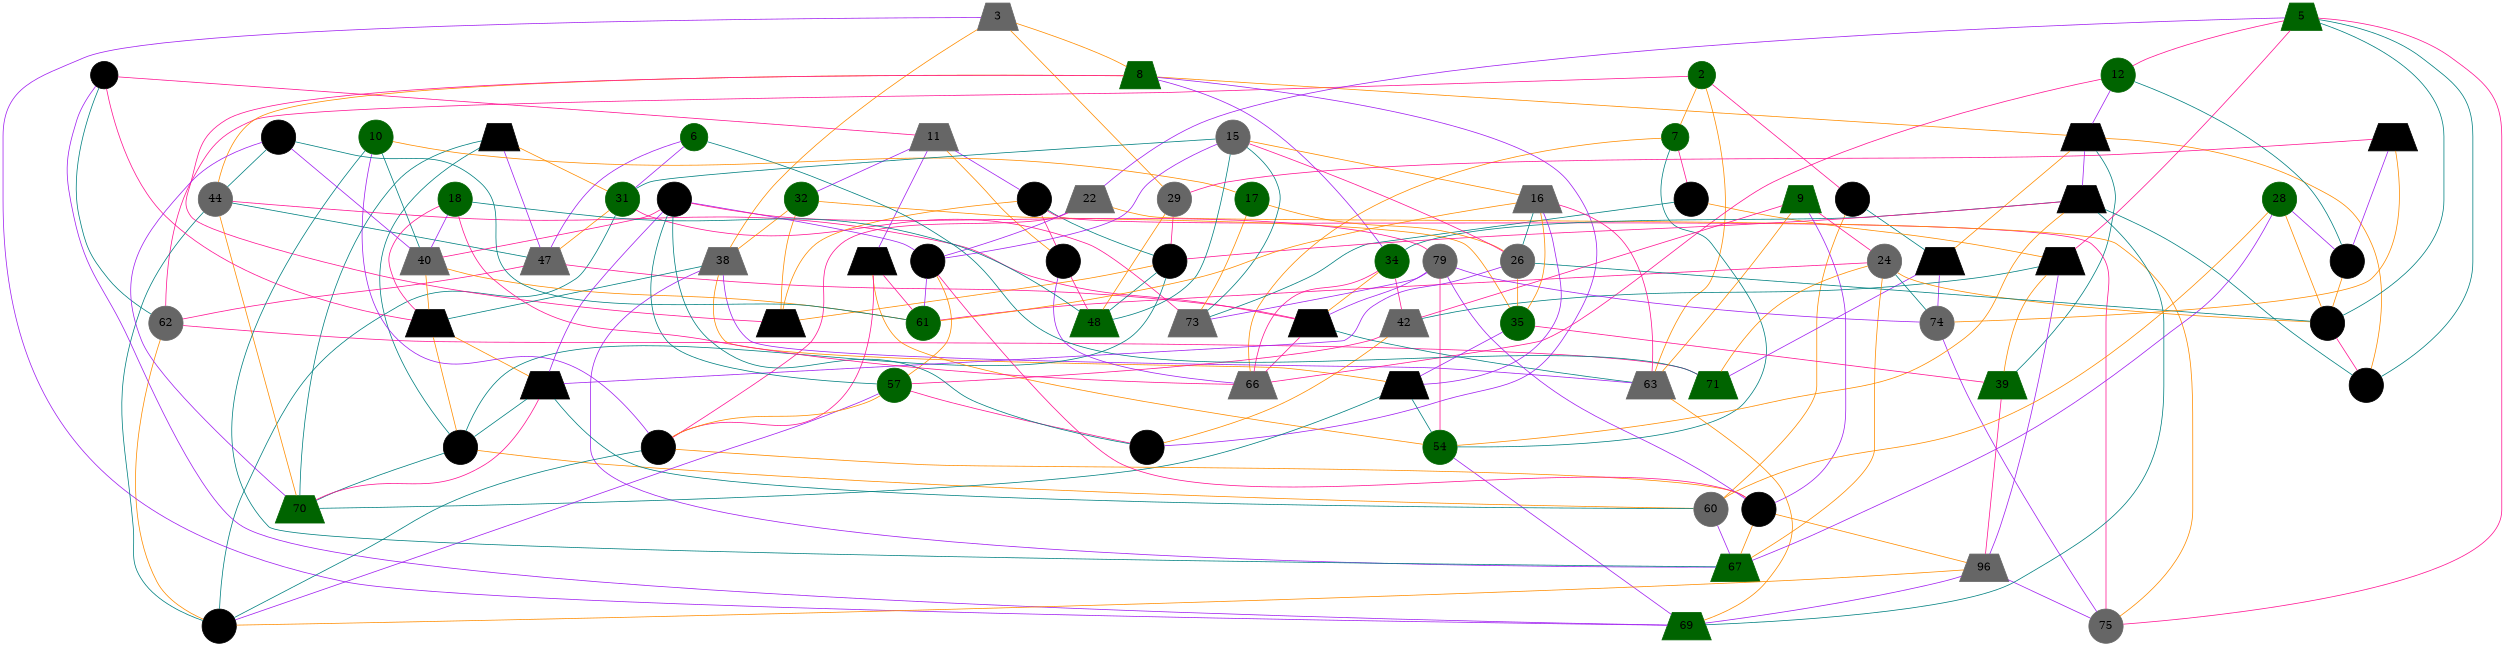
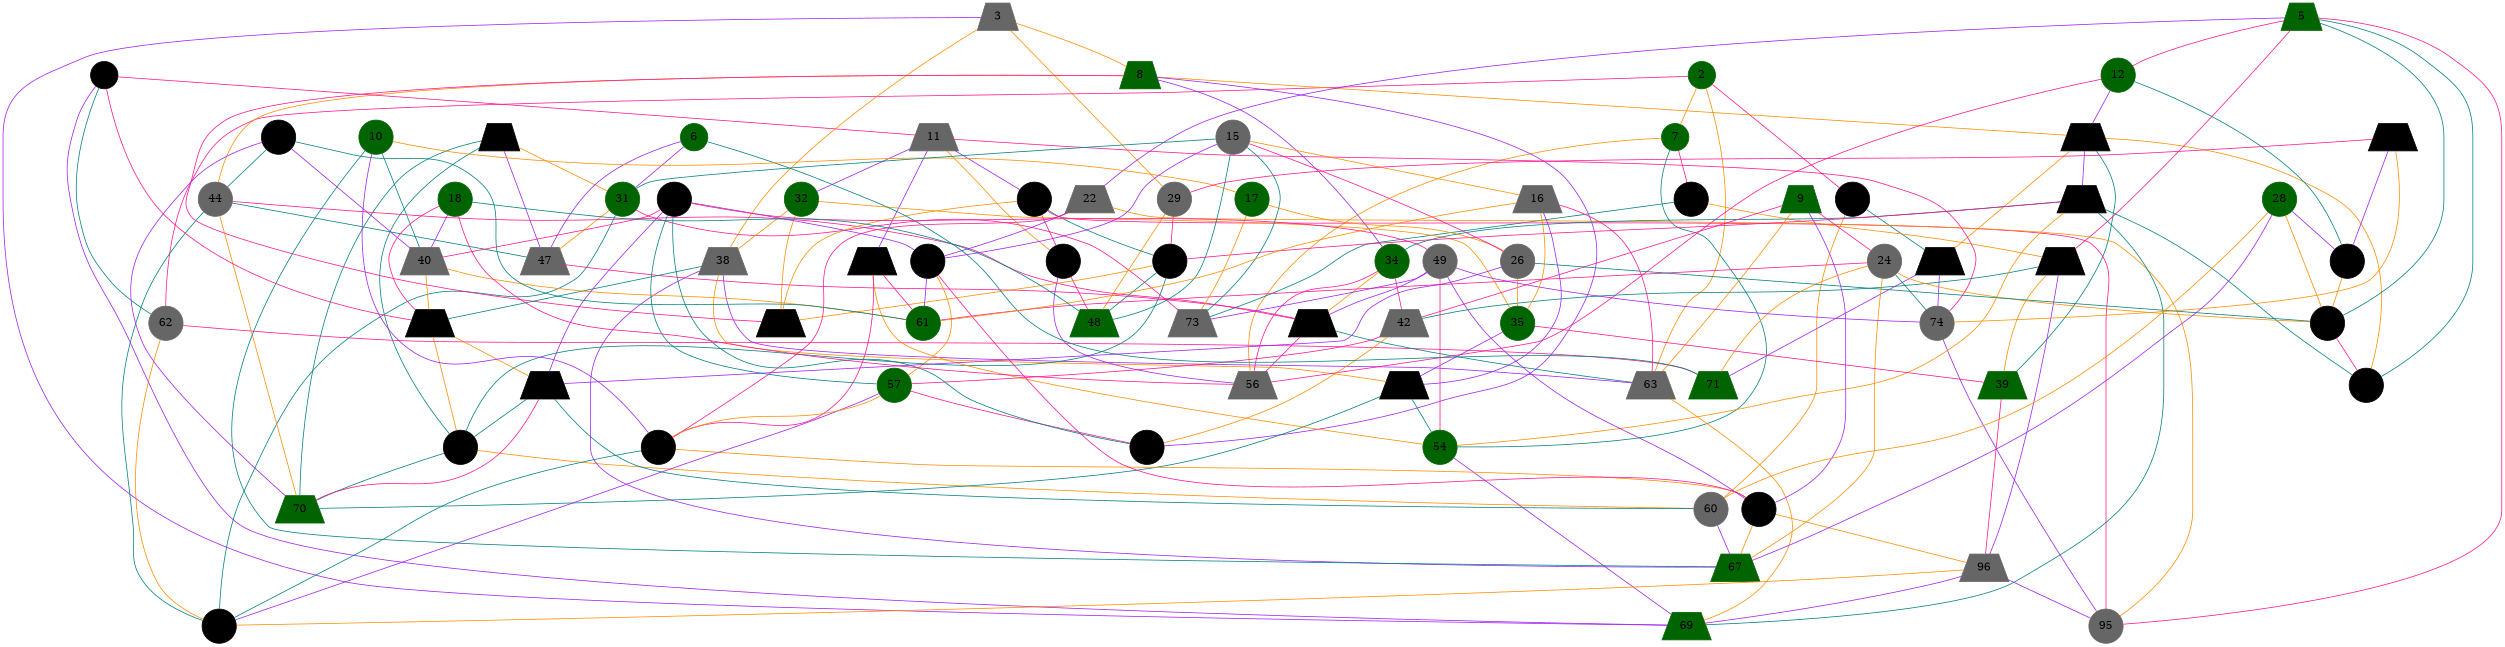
edge "11" -- "74": added
edge "16" -- "26": removed
node "79": label "79" -> "49"
edge "47" -- "62": removed
node "66": label "66" -> "56"
node "75": label "75" -> "95"
